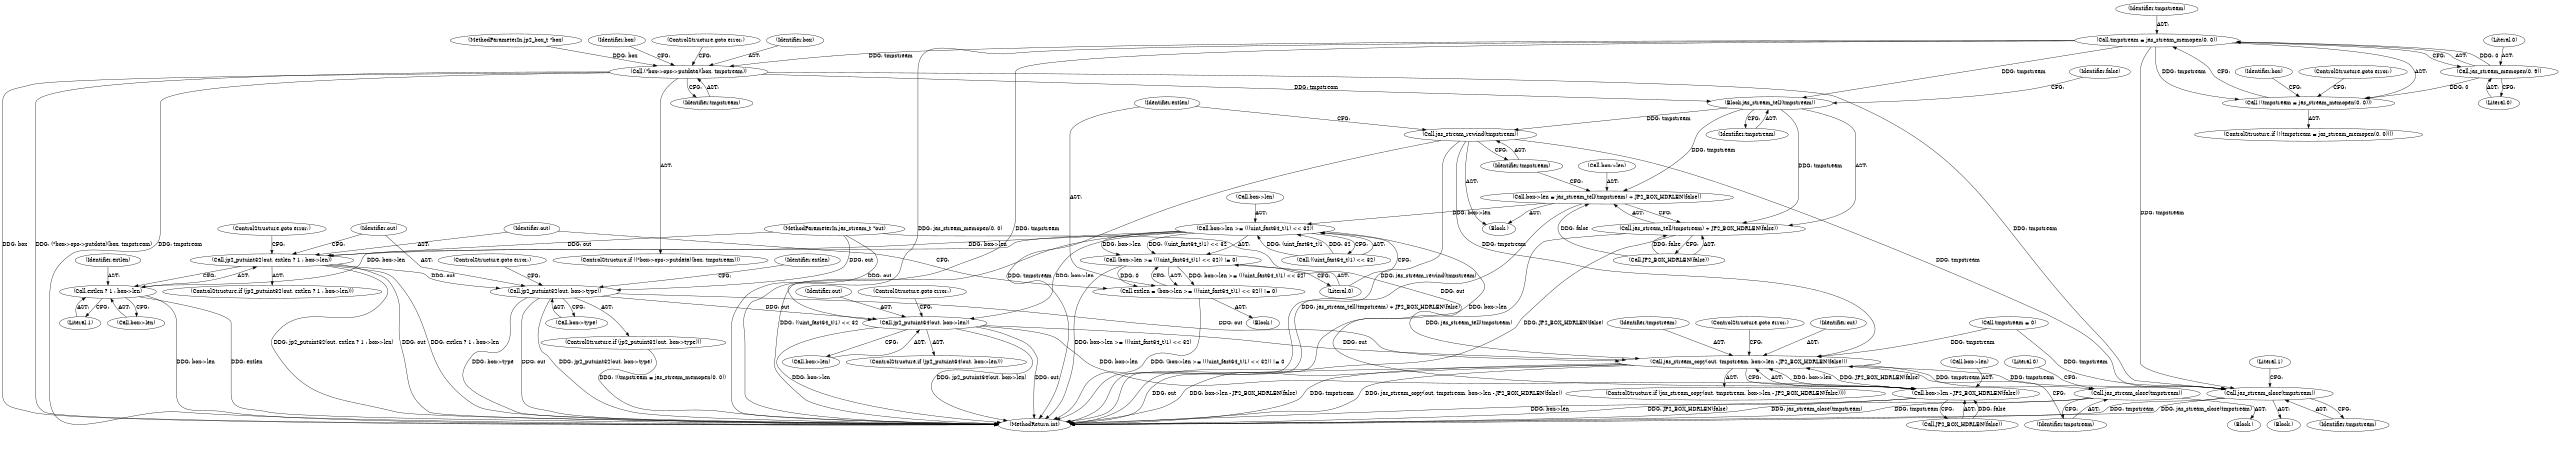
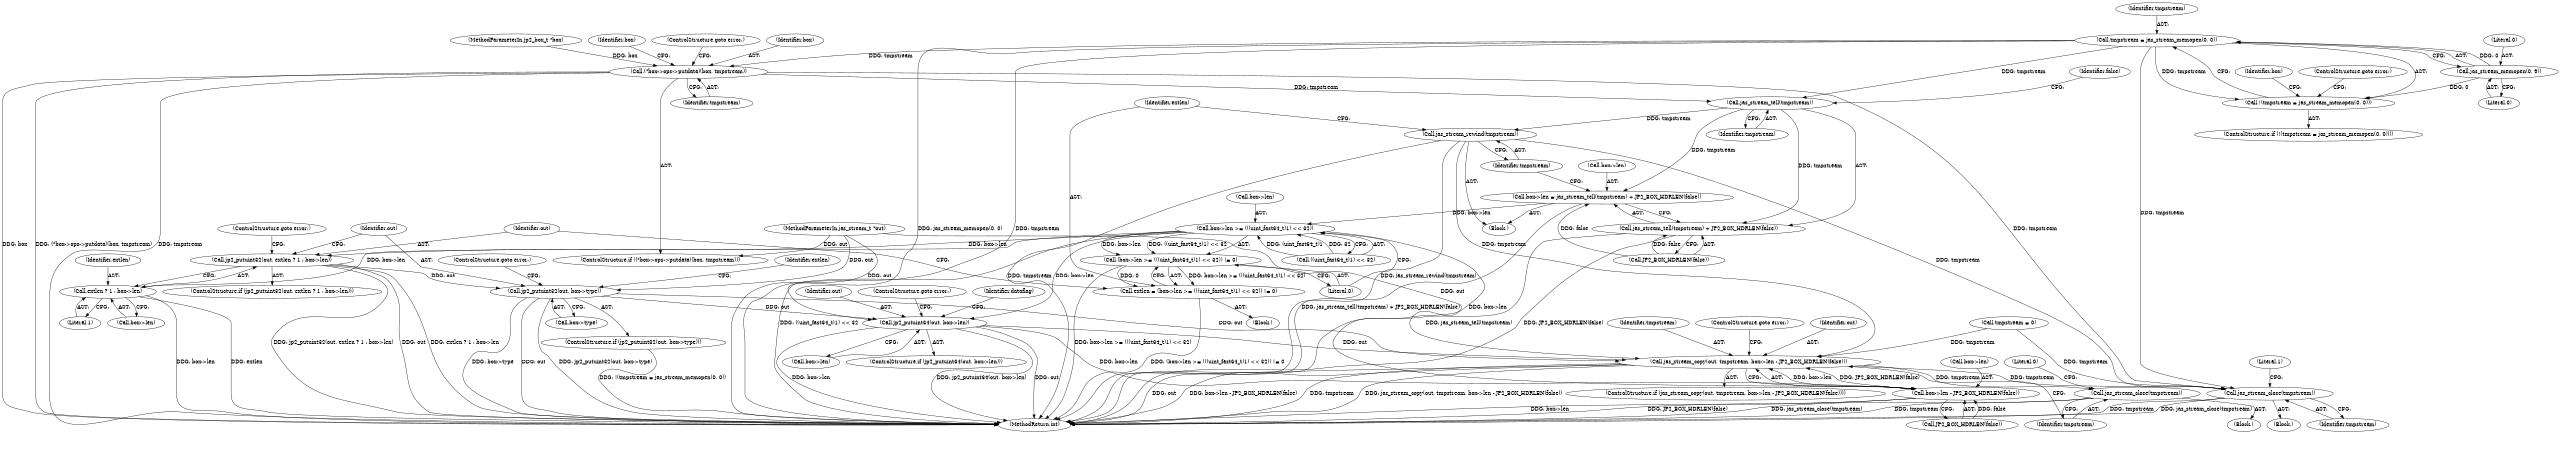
node "(Block,jas_stream_tell(tmpstream))": label "(Block,jas_stream_tell(tmpstream))" -> "(Call,jas_stream_tell(tmpstream))"
edge "(MethodParameterIn,jas_stream_t *out)" -> "(Call,jp2_putuint32(out, extlen ? 1 : box->len))": now "(MethodParameterIn,jas_stream_t *out)" -> "(ControlStructure,if ((*box->ops->putdata)(box, tmpstream)))"
node "(Identifier,dataflag)": added
